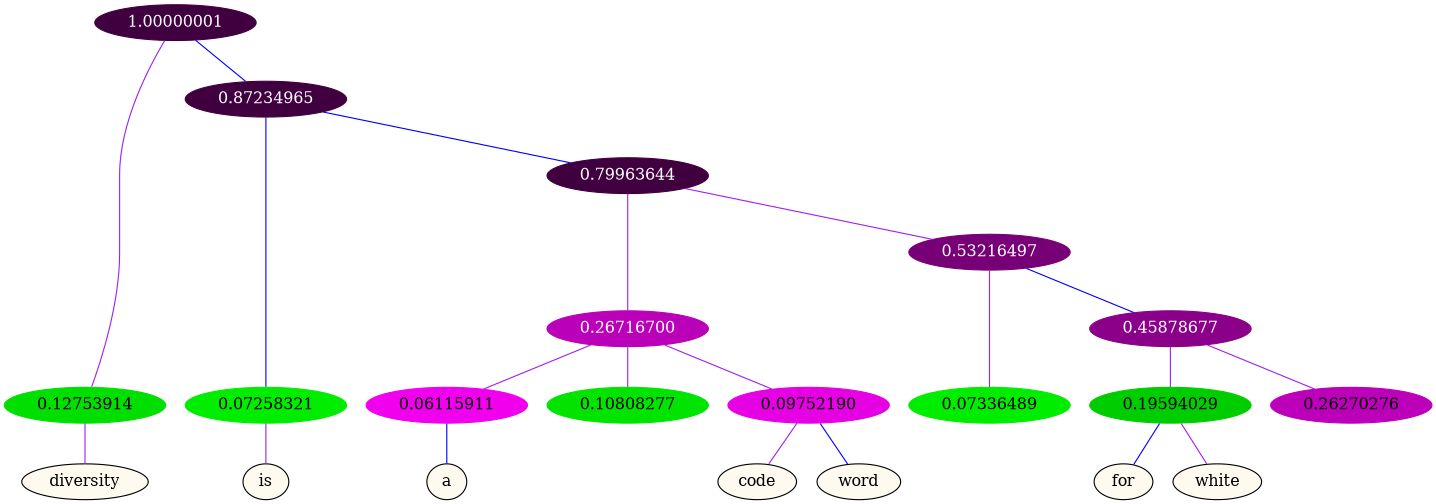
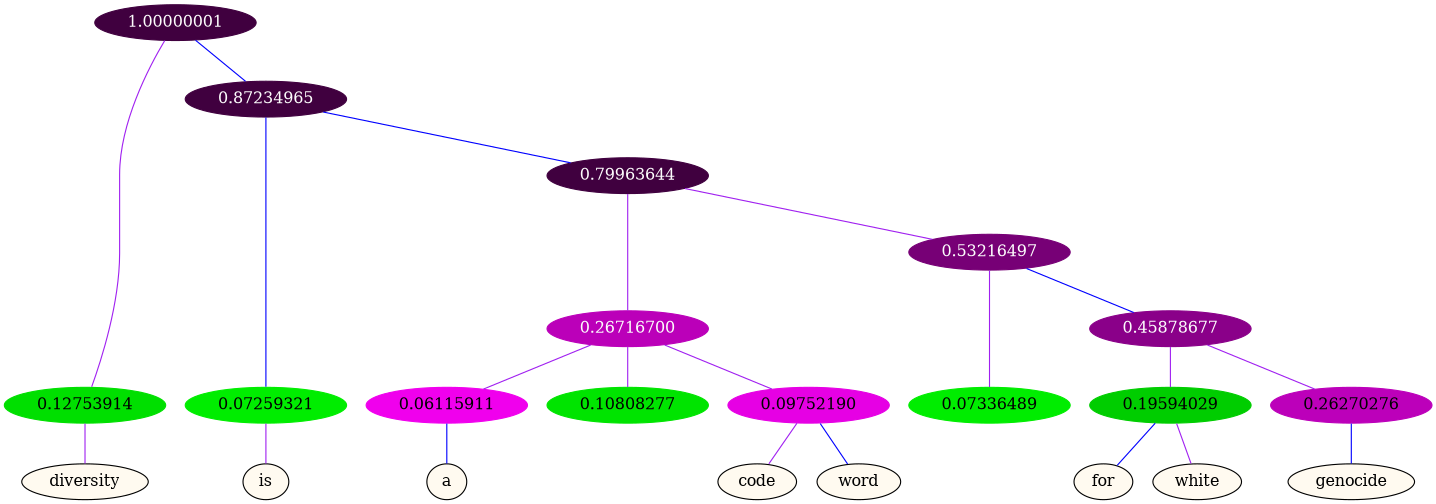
node "0.07258321": label "0.07258321" -> "0.07259321"
node "genocide": added
